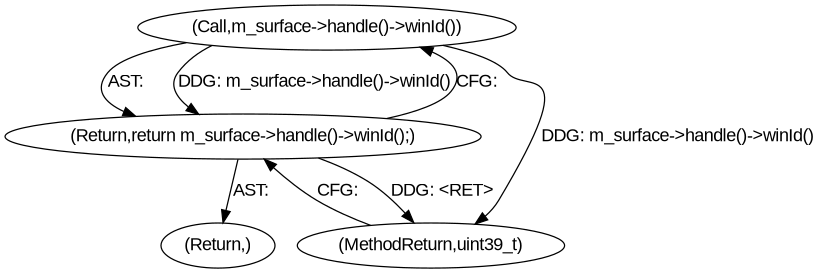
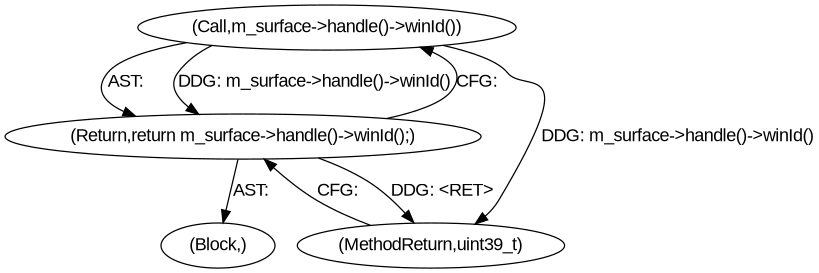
node "(Return,)": label "(Return,)" -> "(Block,)"
